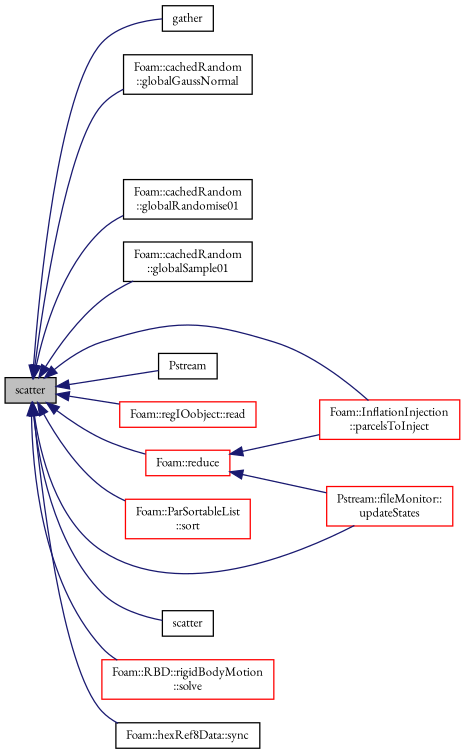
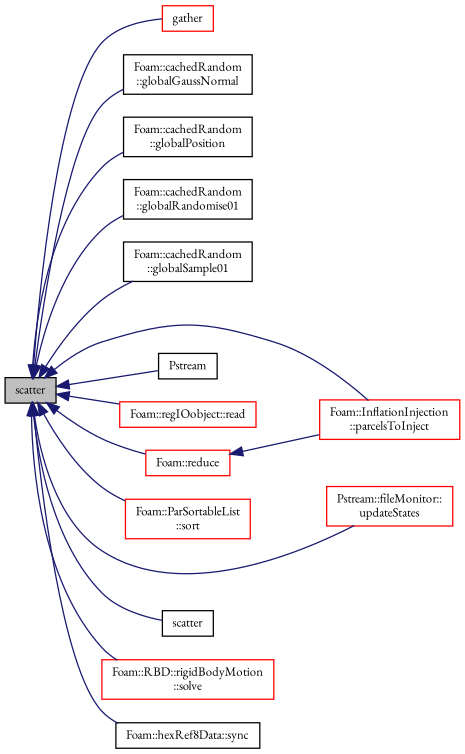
node "gather": color black -> red
node "Foam::cachedRandom ::globalPosition": added
edge "Pstream::fileMonitor:: updateStates" -> "Foam::reduce": removed
